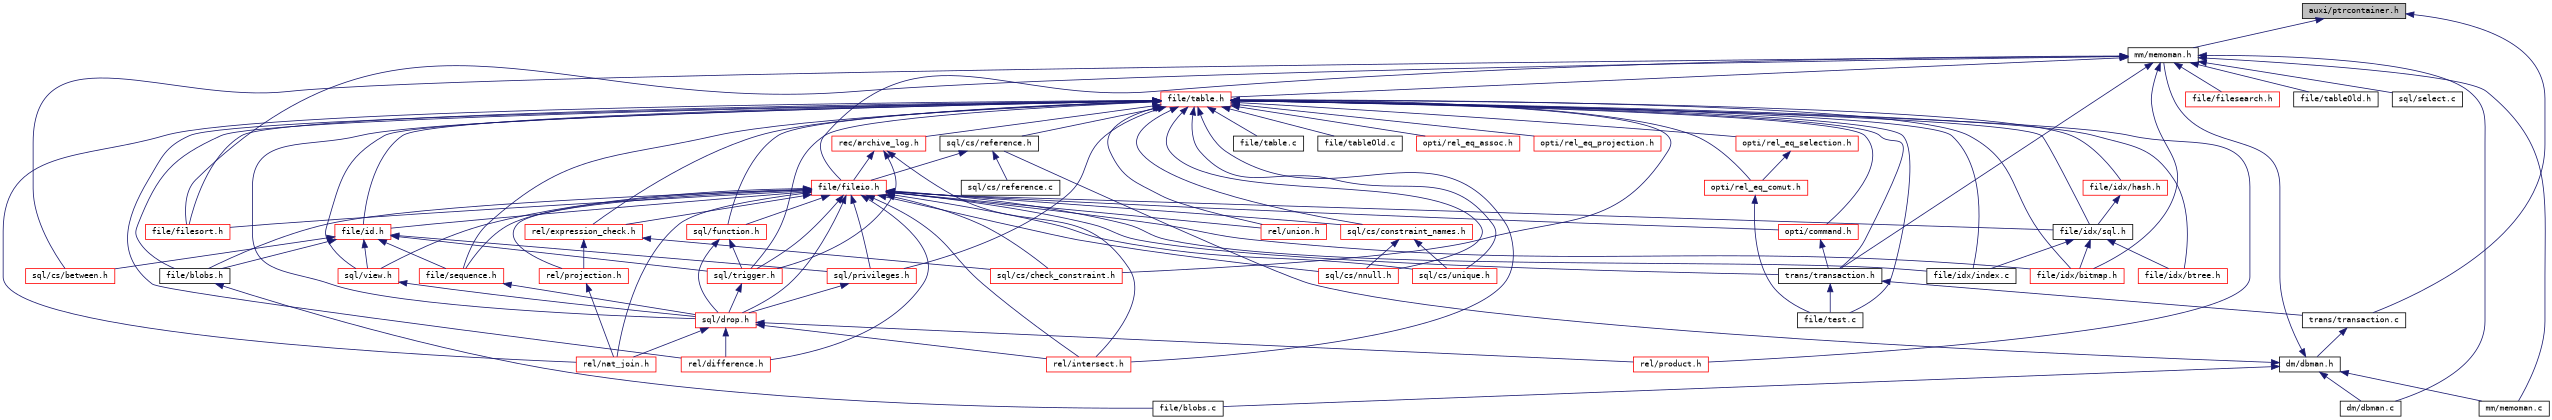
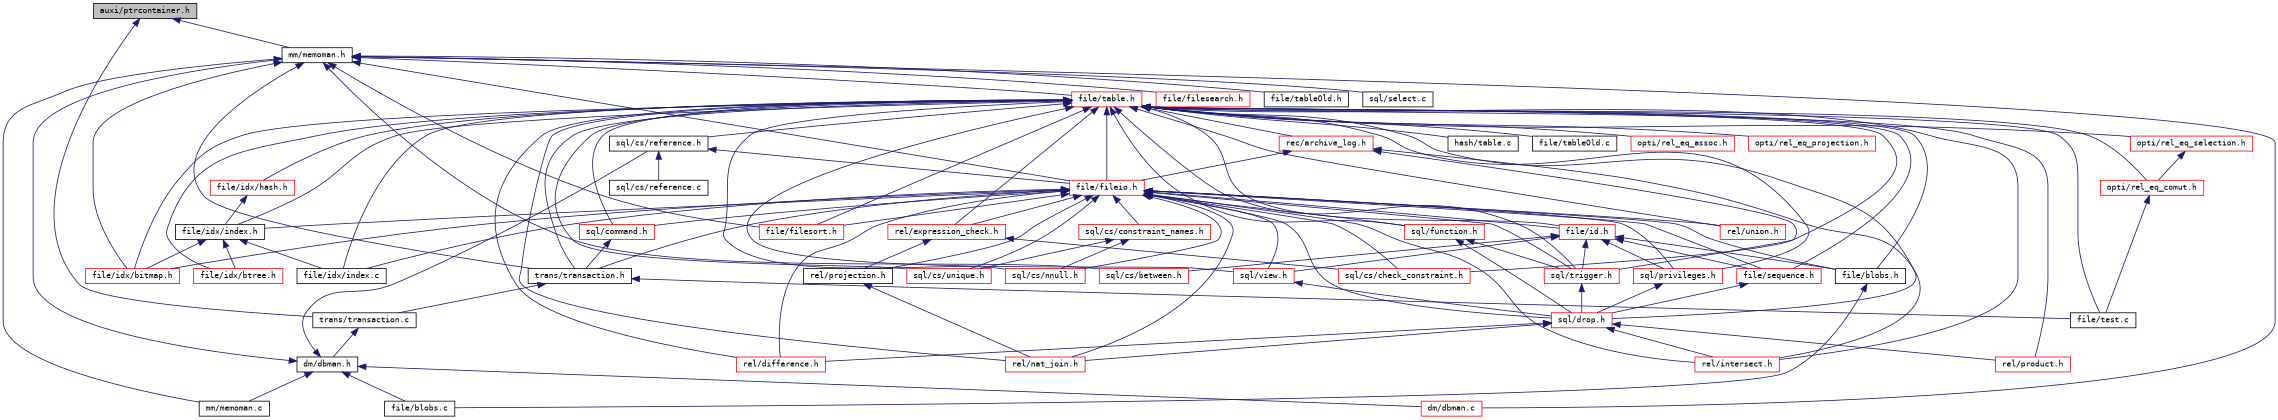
node "file/table.c": label "file/table.c" -> "hash/table.c"
edge "sql/cs/constraint_names.h" -> "file/table.h": now "file/fileio.h" -> "file/table.h"
node "opti/command.h": label "opti/command.h" -> "sql/command.h"
node "file/idx/sql.h": label "file/idx/sql.h" -> "file/idx/index.h"
node "rel/projection.h": color red -> black
node "dm/dbman.c": color black -> red
